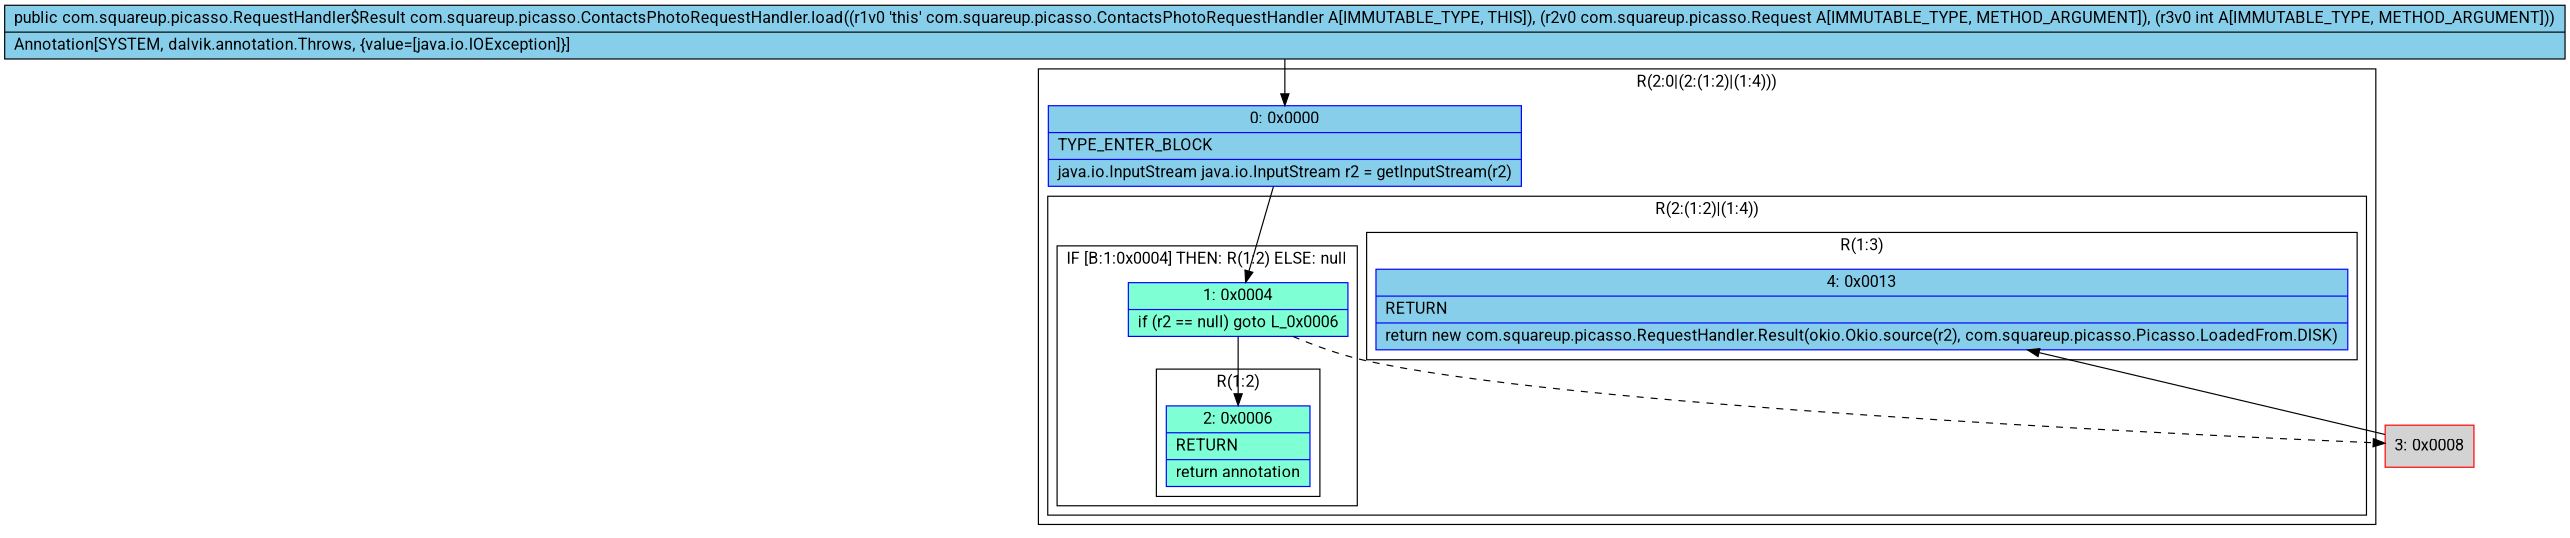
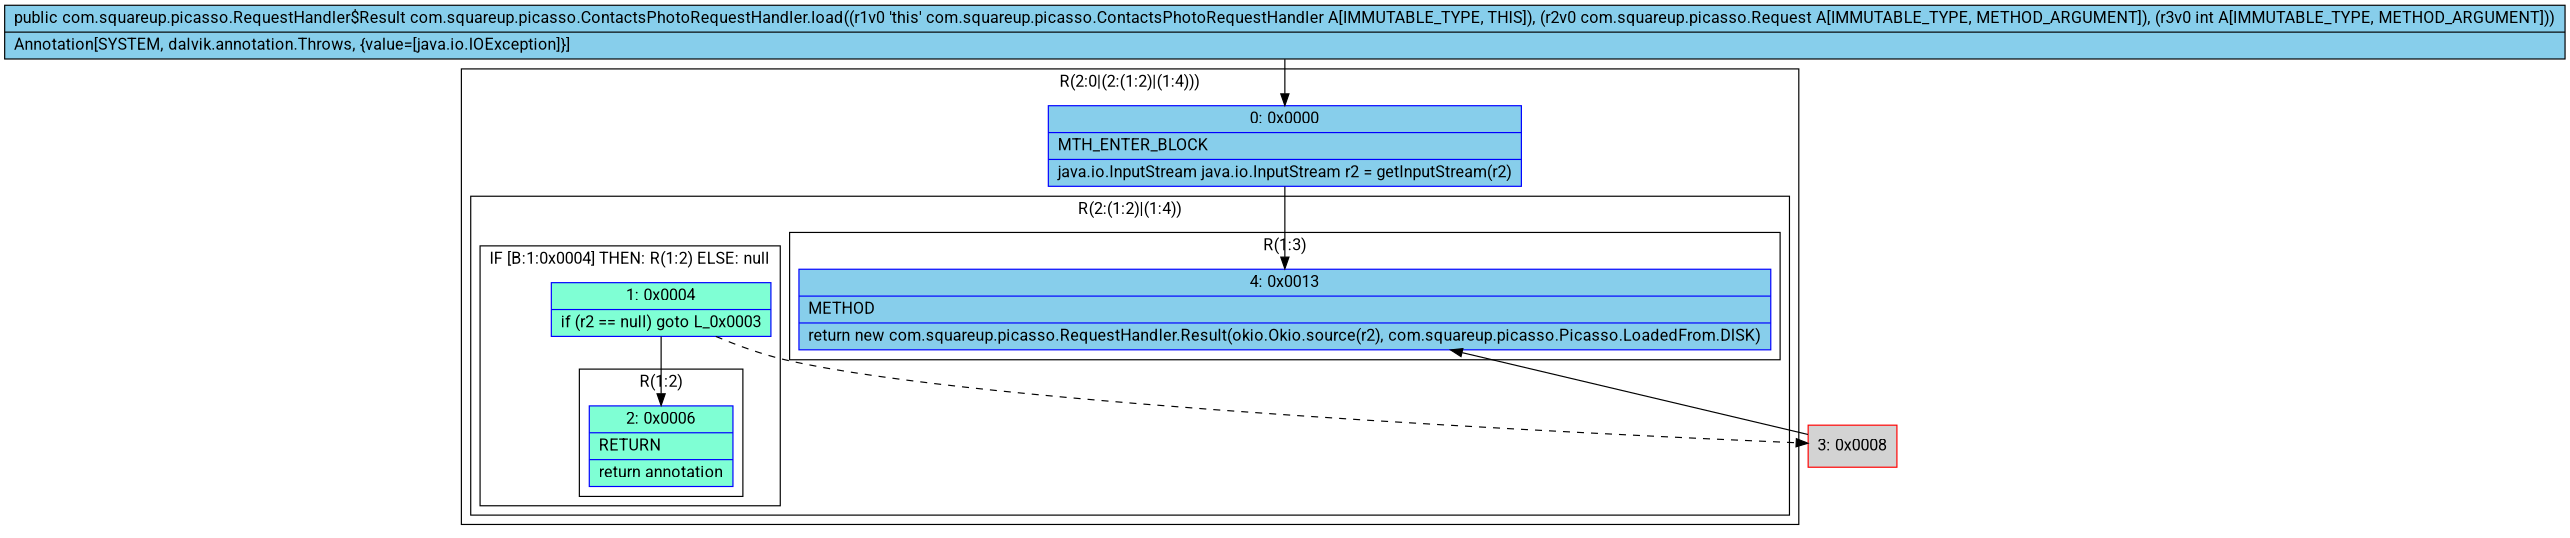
node "0: 0x0000": text "TYPE_ENTER_BLOCK" -> "MTH_ENTER_BLOCK"
edge "0: 0x0000" -> "1: 0x0004": now "0: 0x0000" -> "4: 0x0013"
node "4: 0x0013": text "RETURN" -> "METHOD"
node "1: 0x0004": text "if (r2 == null) goto L_0x0006" -> "if (r2 == null) goto L_0x0003"
